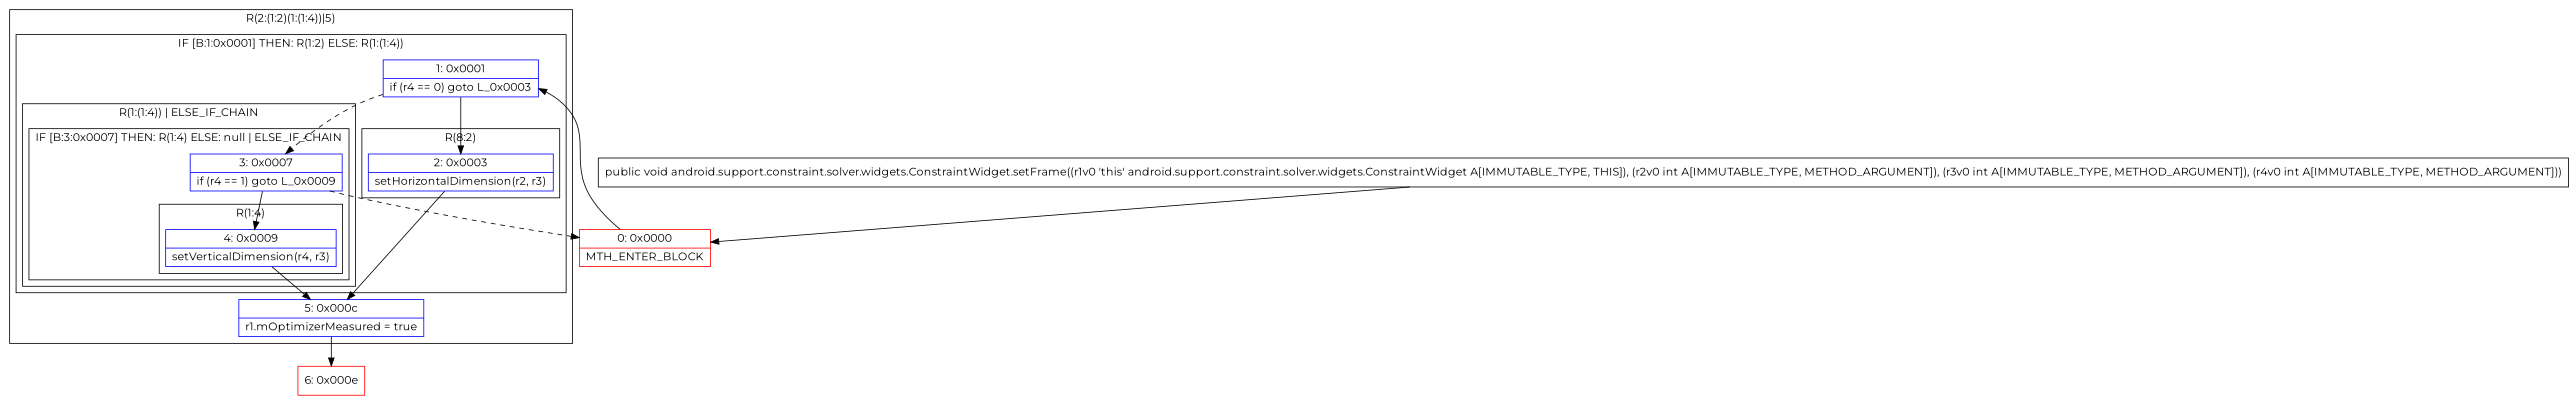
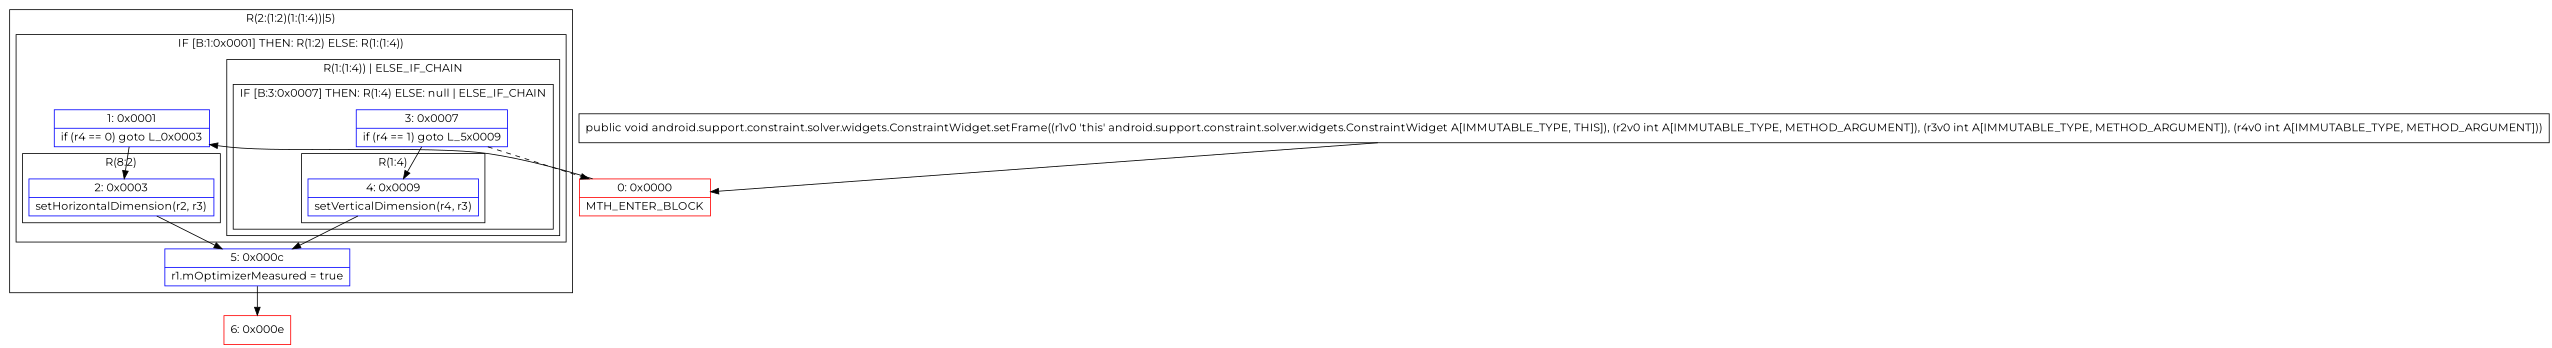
edge "1: 0x0001" -> "3: 0x0007": removed
node "3: 0x0007": text "if (r4 == 1) goto L_0x0009" -> "if (r4 == 1) goto L_5x0009"
